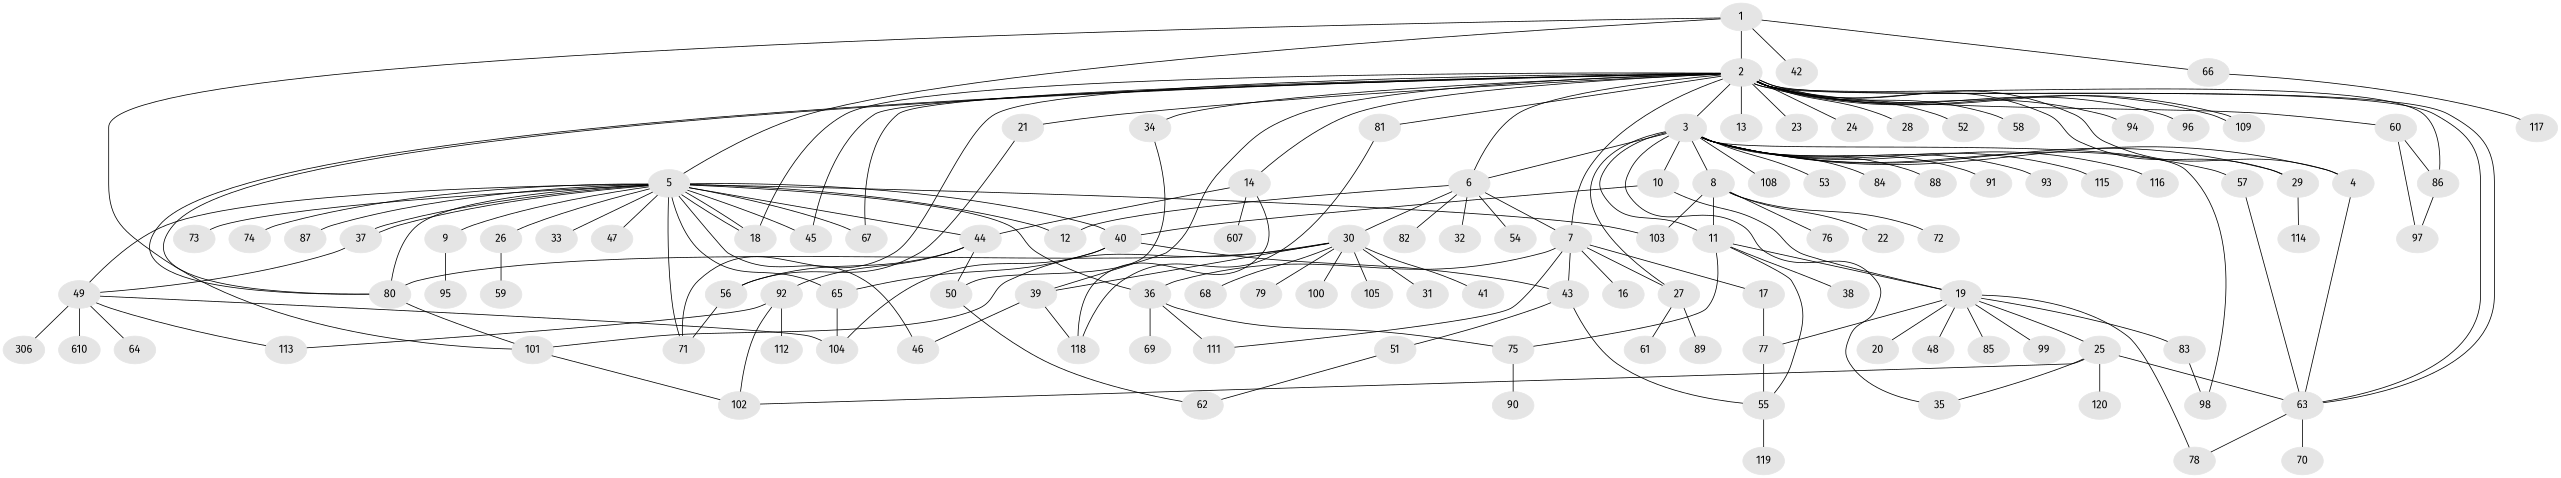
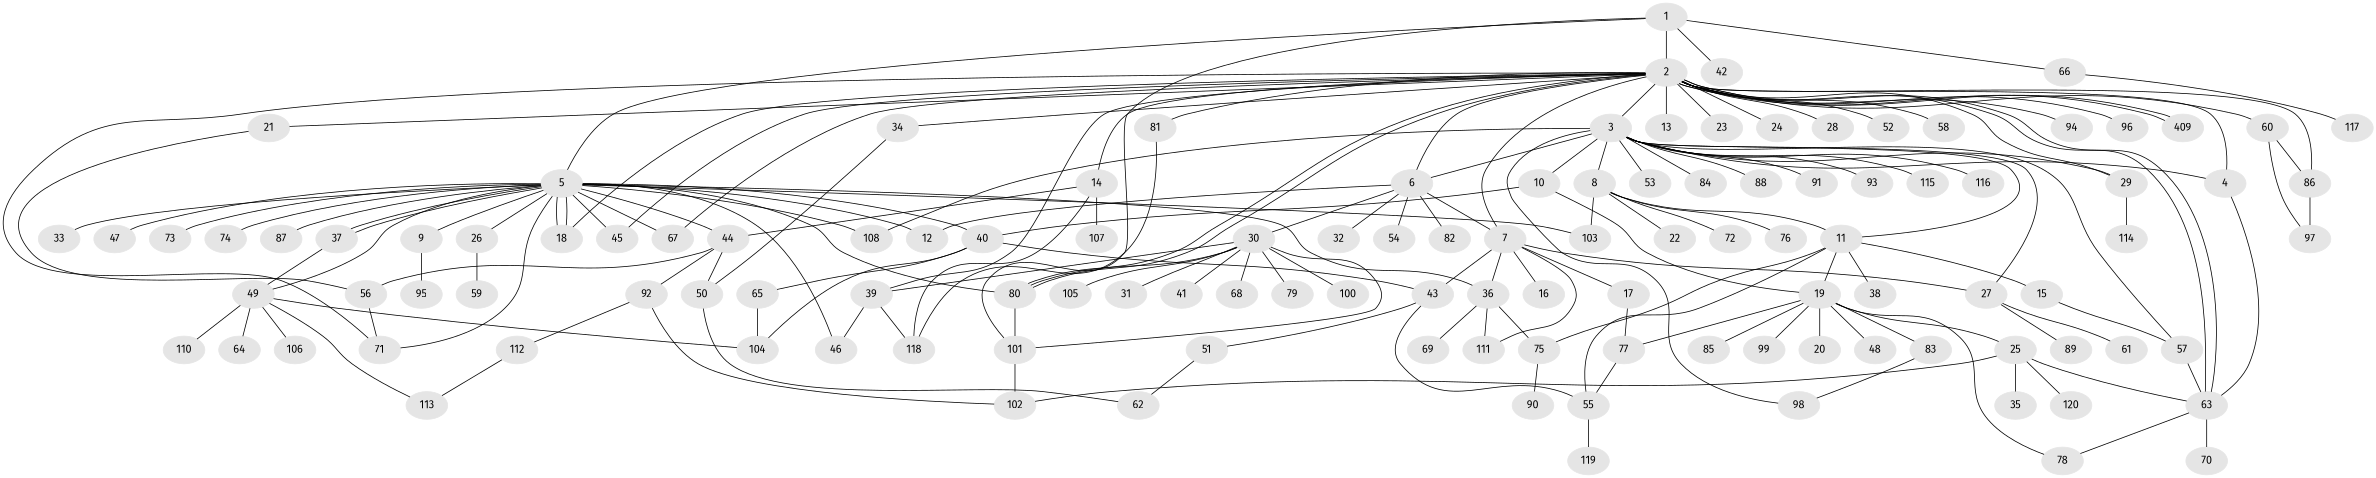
node "109": label "109" -> "409"
edge "3" -- "35": removed
node "607": label "607" -> "107"
edge "5" -- "65": now "5" -- "108"
node "15": added
edge "92" -- "113": now "112" -- "113"
node "306": label "306" -> "106"
node "610": label "610" -> "110"
